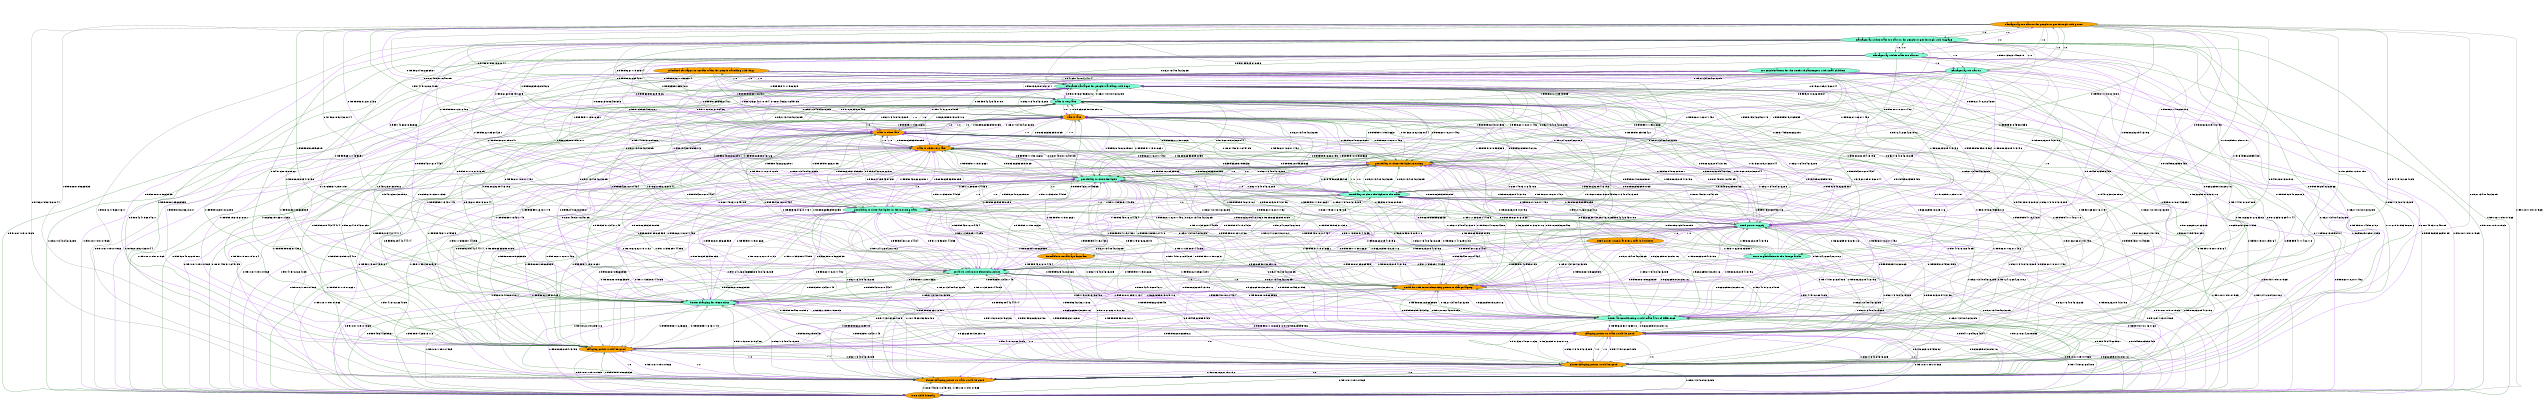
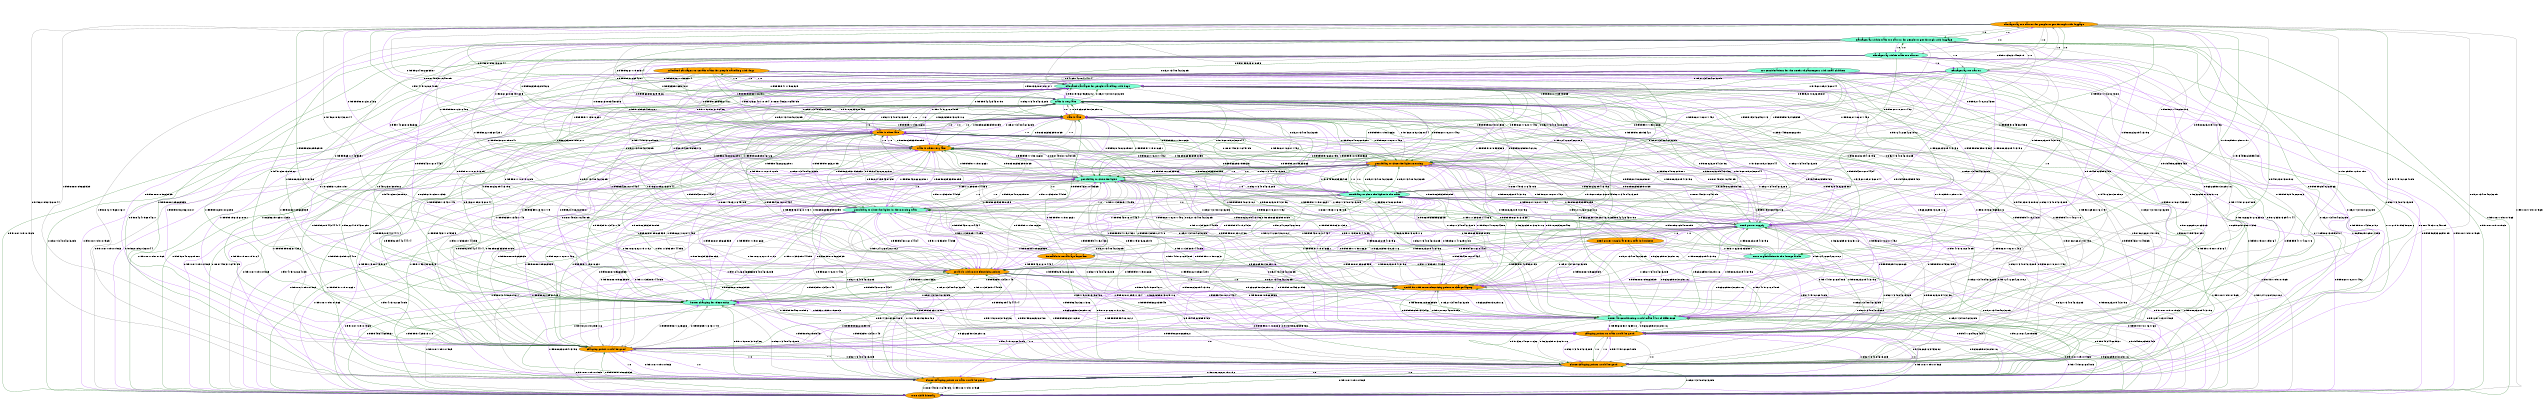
node "Passageway too narrow for people to get through with power": label "Passageway too narrow for people to get through with power" -> "Passageway too narrow for people to get through with luggage"
edge "Allocated carriages for people travelling with dogs" -> "could do with more electricity points": label "0.9998607782077492" -> "0.9999817702791205"
node "could do with more electricity points": fillcolor aquamarine -> orange
